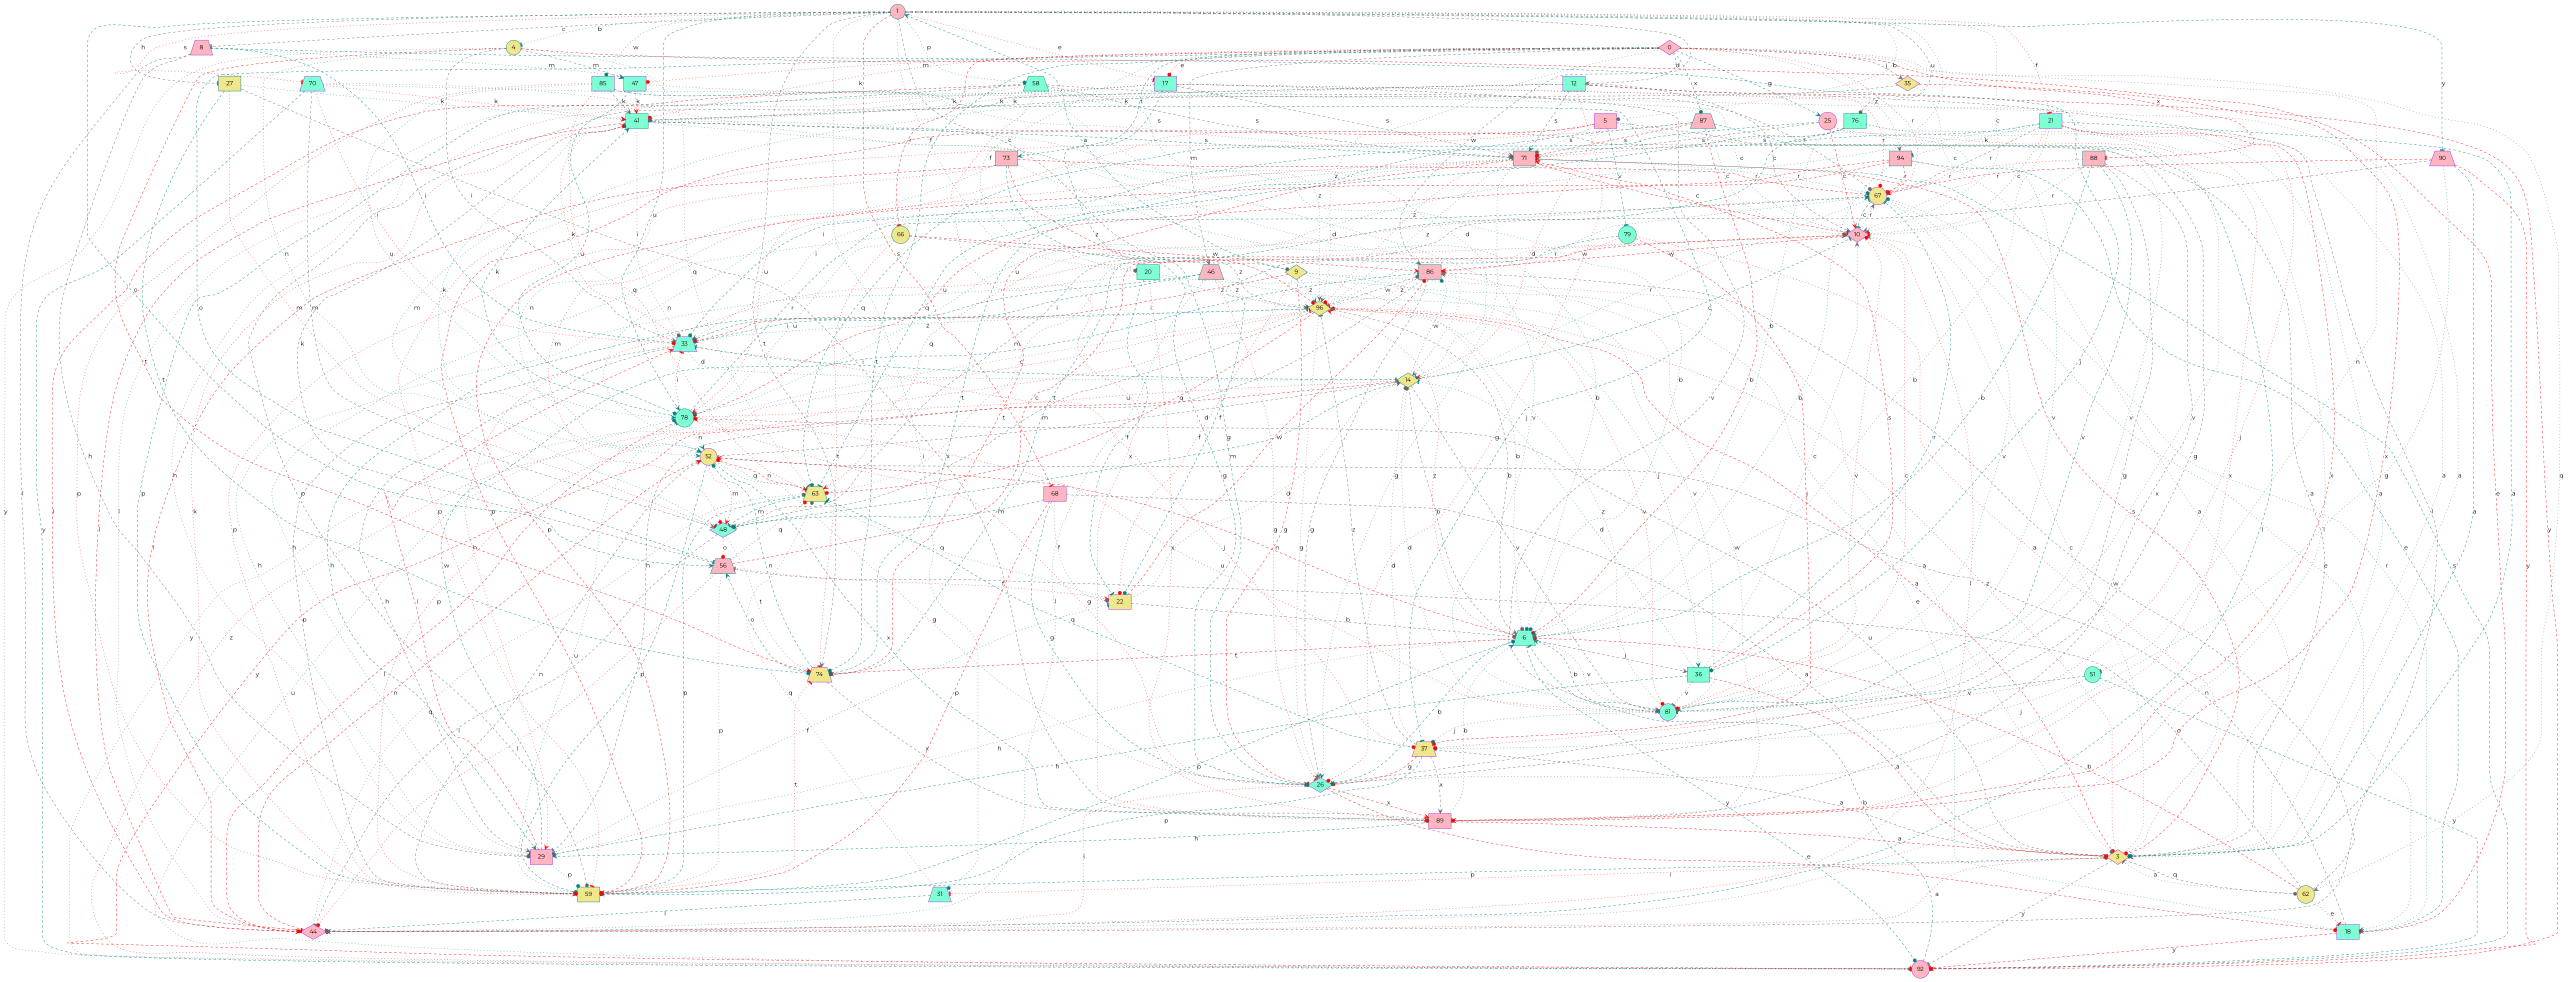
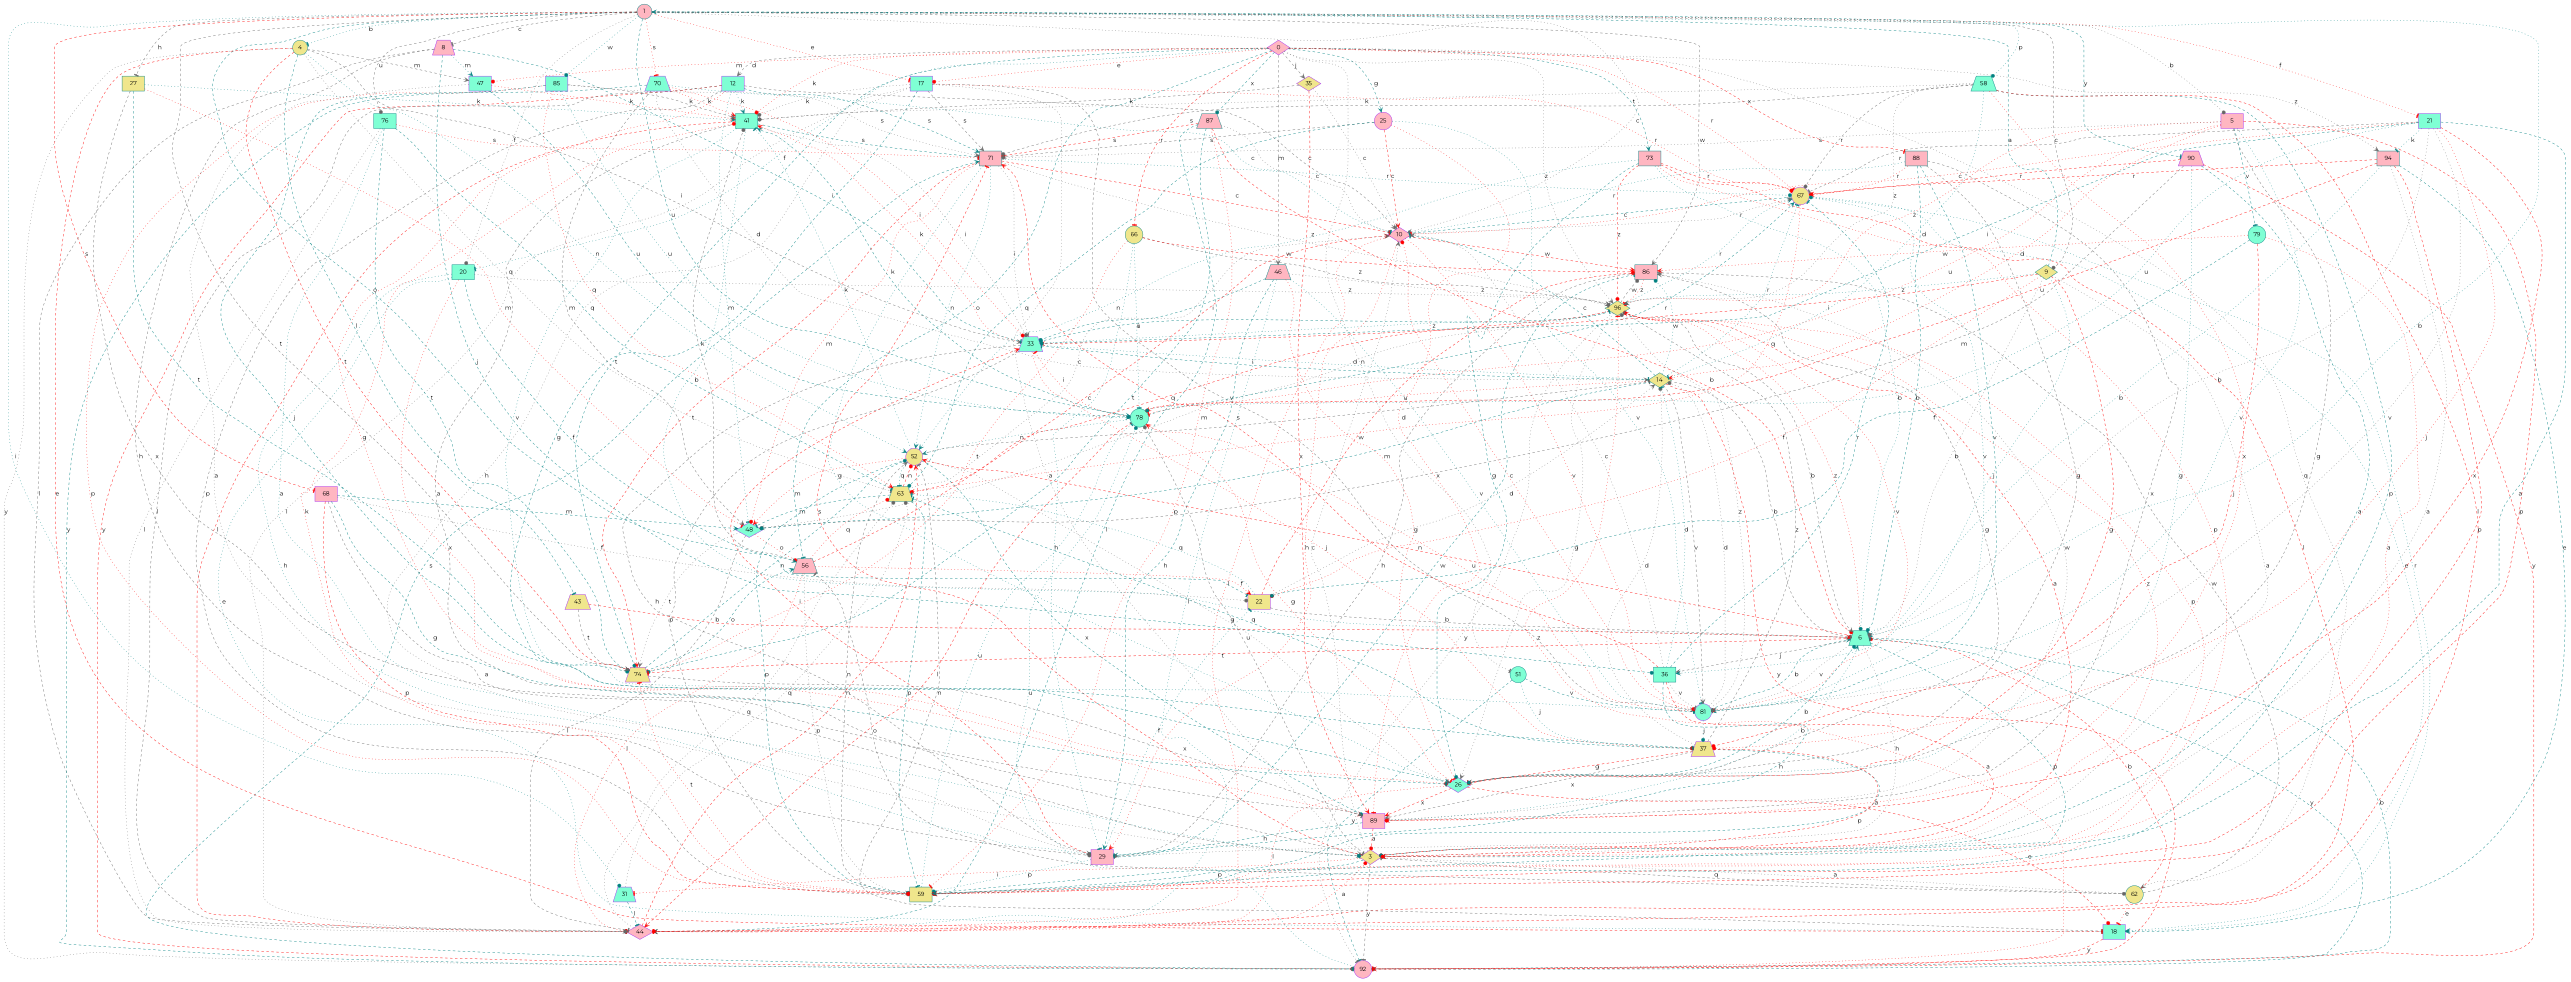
edge "96" -> "48": style dashed -> dotted
node "43": added
edge "37" -> "3": color gray40 -> red
